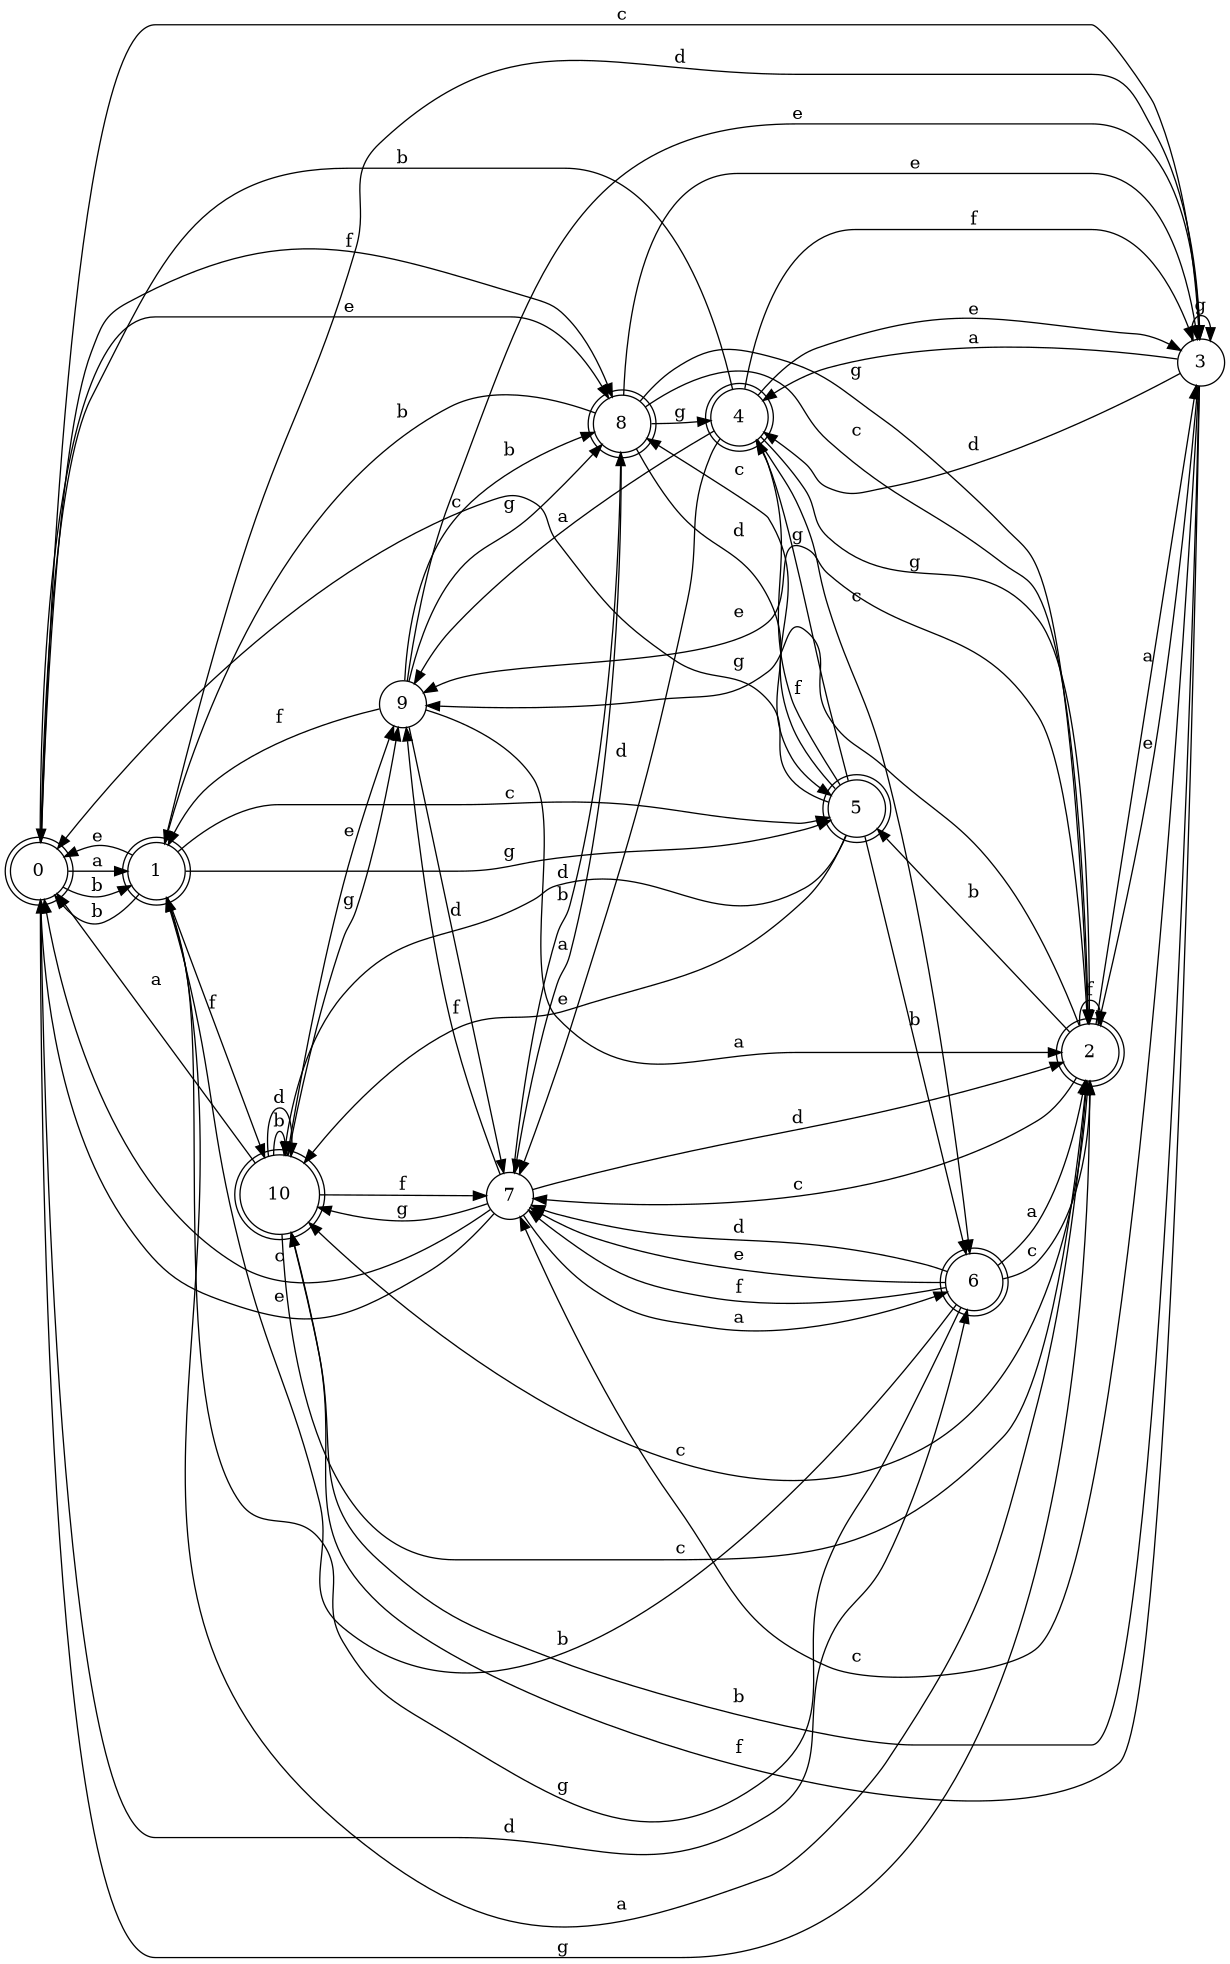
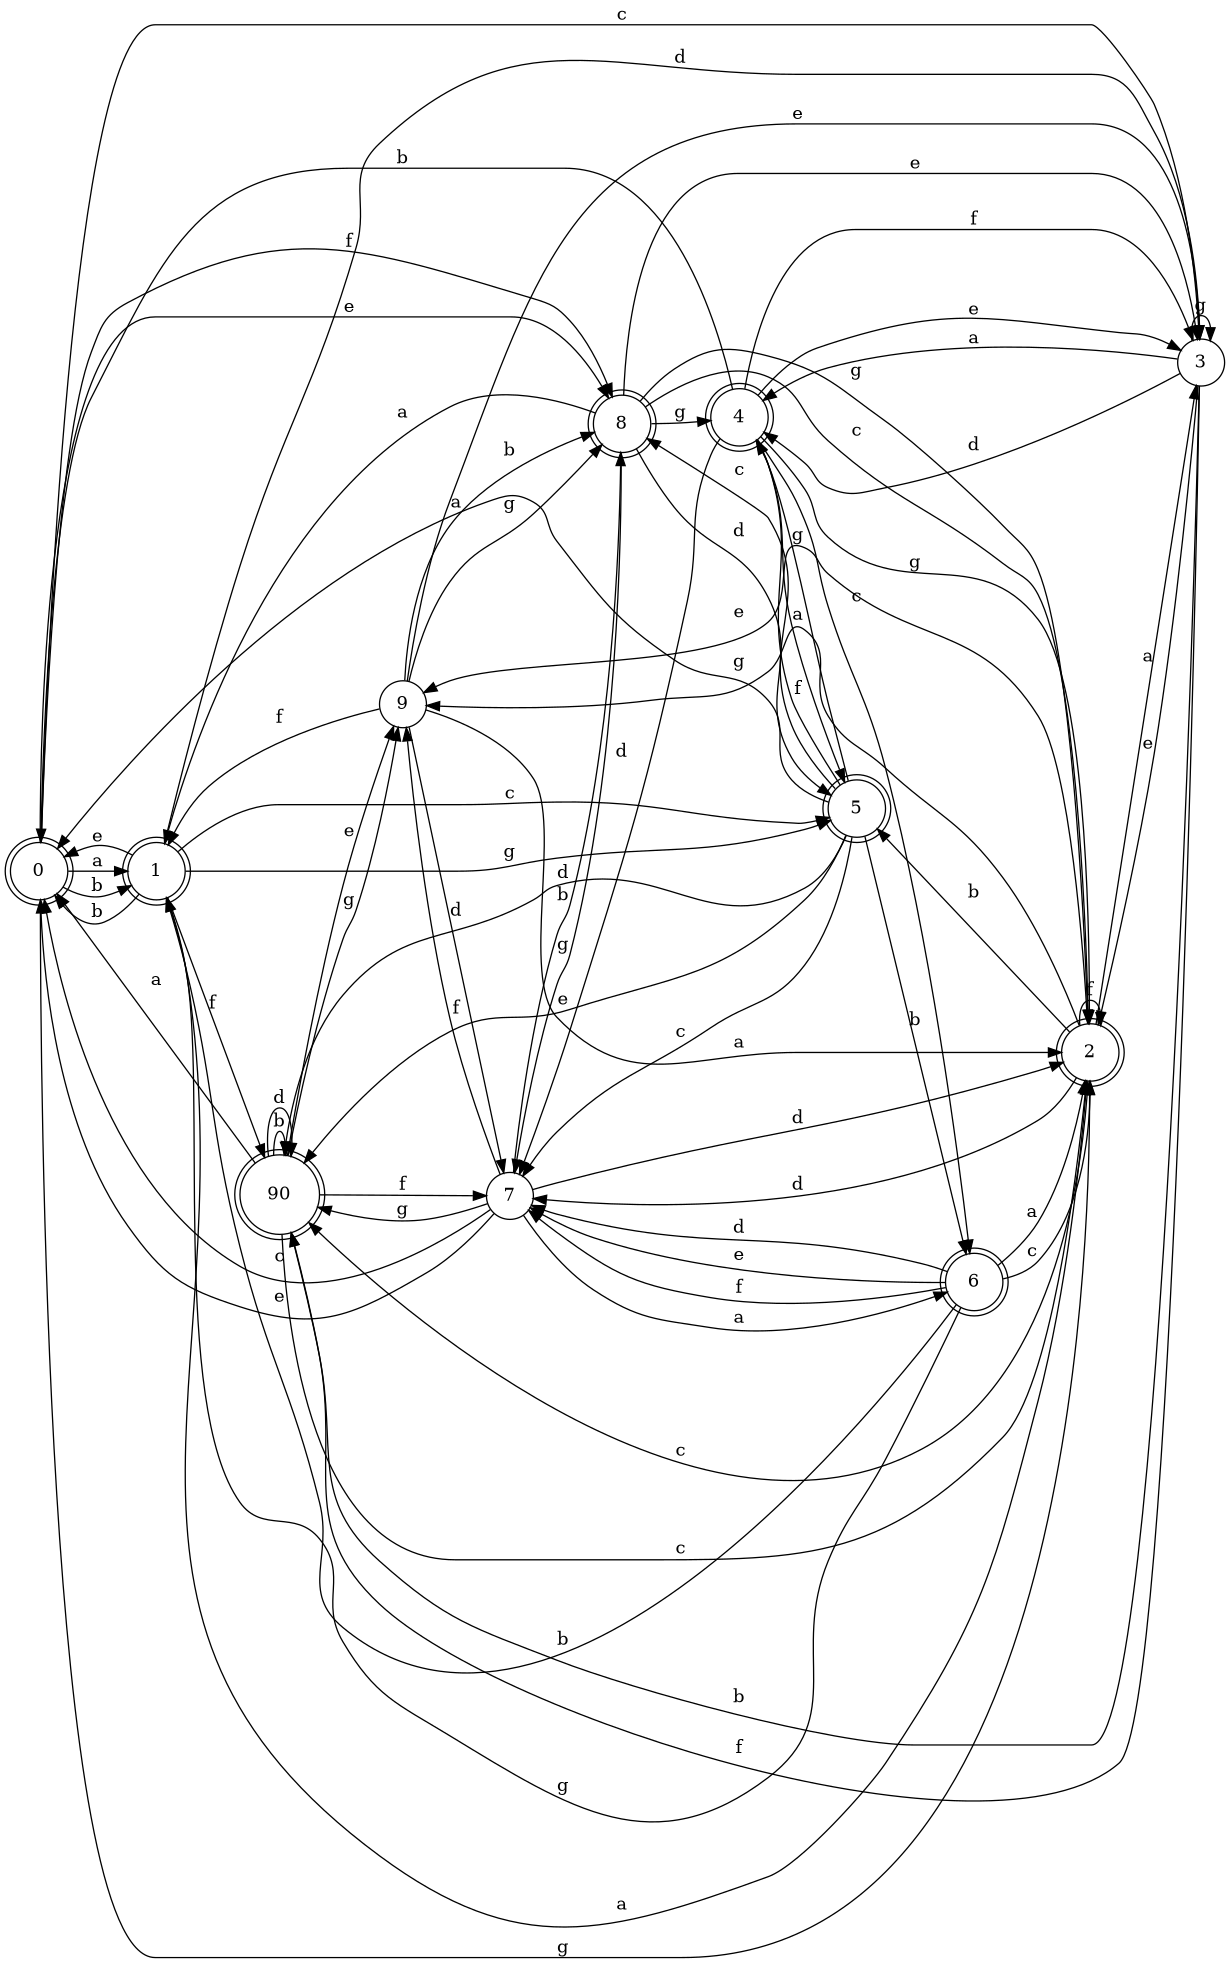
edge "8" -> "1": label "b" -> "a"
edge "5" -> "0": label "c" -> "a"
edge "4" -> "9": now "4" -> "5"
edge "8" -> "7": label "a" -> "g"
edge "2" -> "7": label "c" -> "d"
node "10": label "10" -> "90"
edge "3" -> "7": now "5" -> "7"
edge "0" -> "6": removed, label "d"
